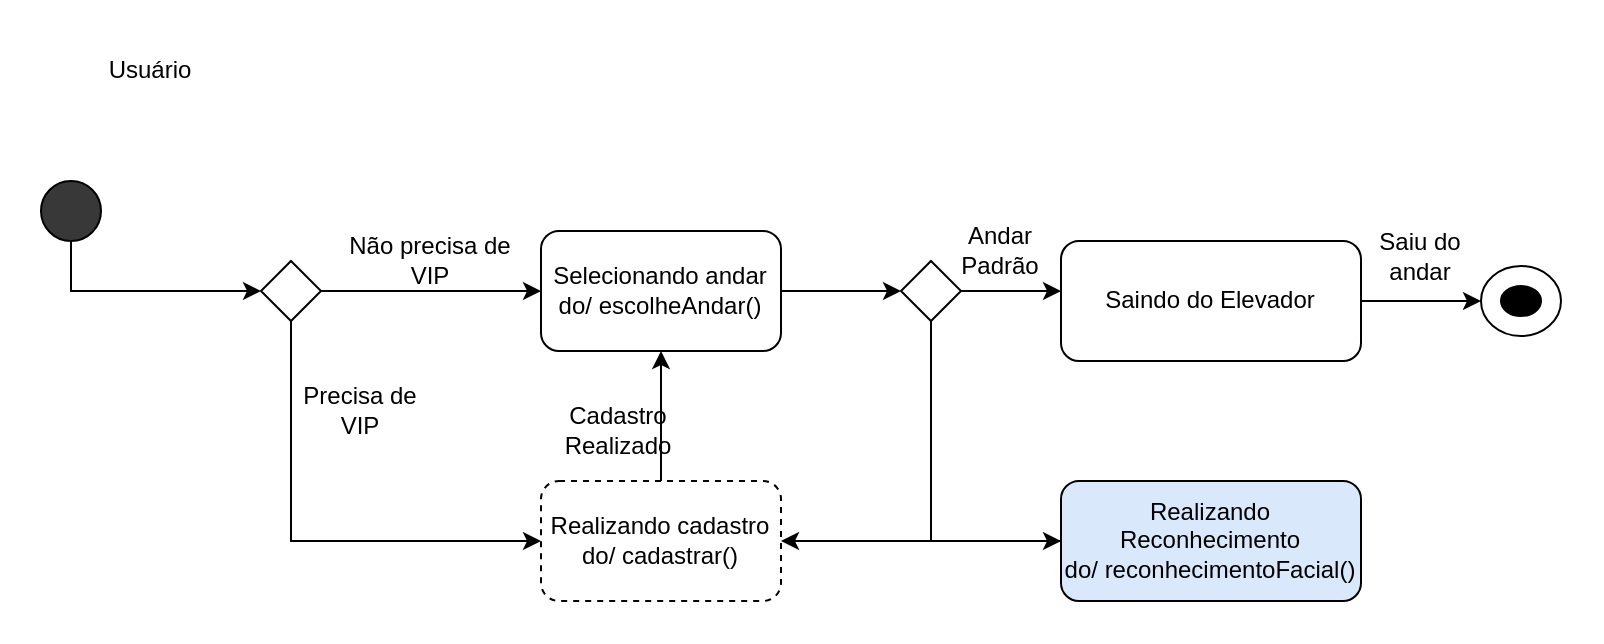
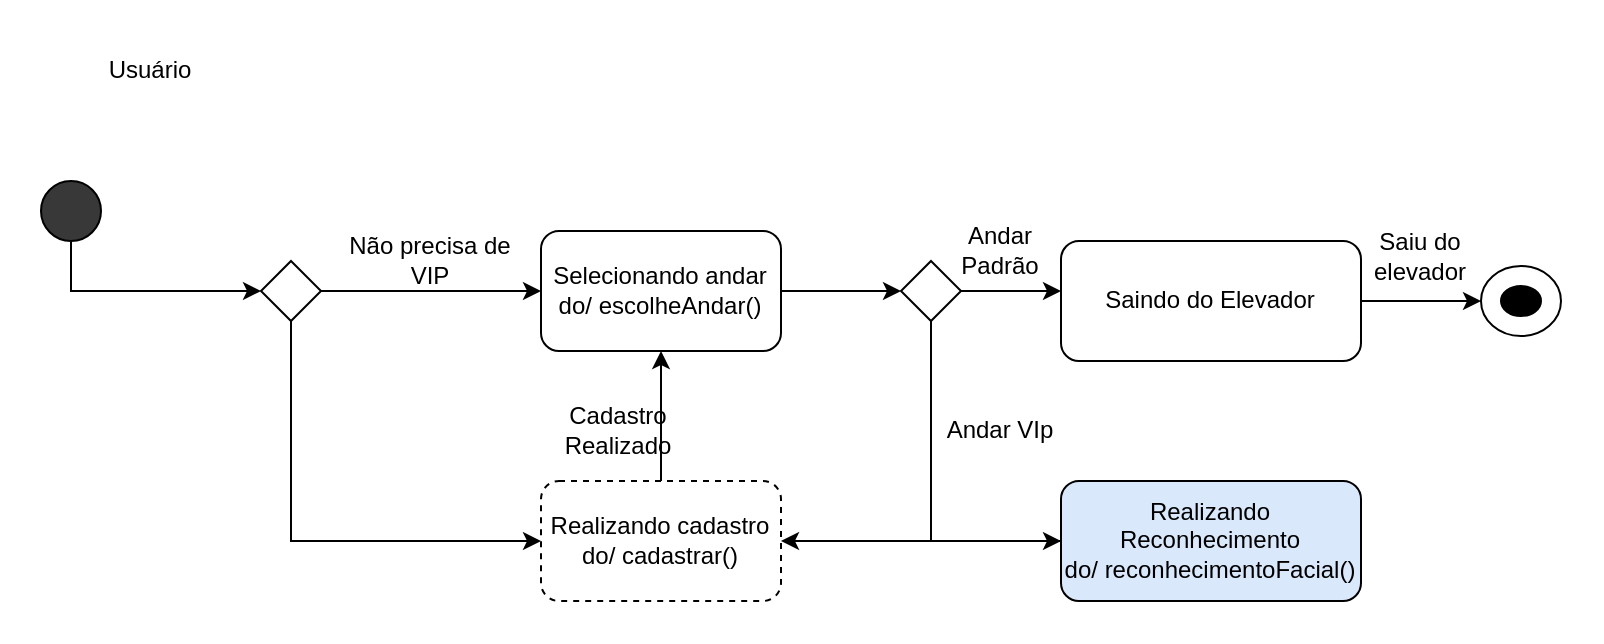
node "Saiu do andar": label "Saiu do andar" -> "Saiu do elevador"
node "Precisa de VIP": removed
node "Andar VIp": added
